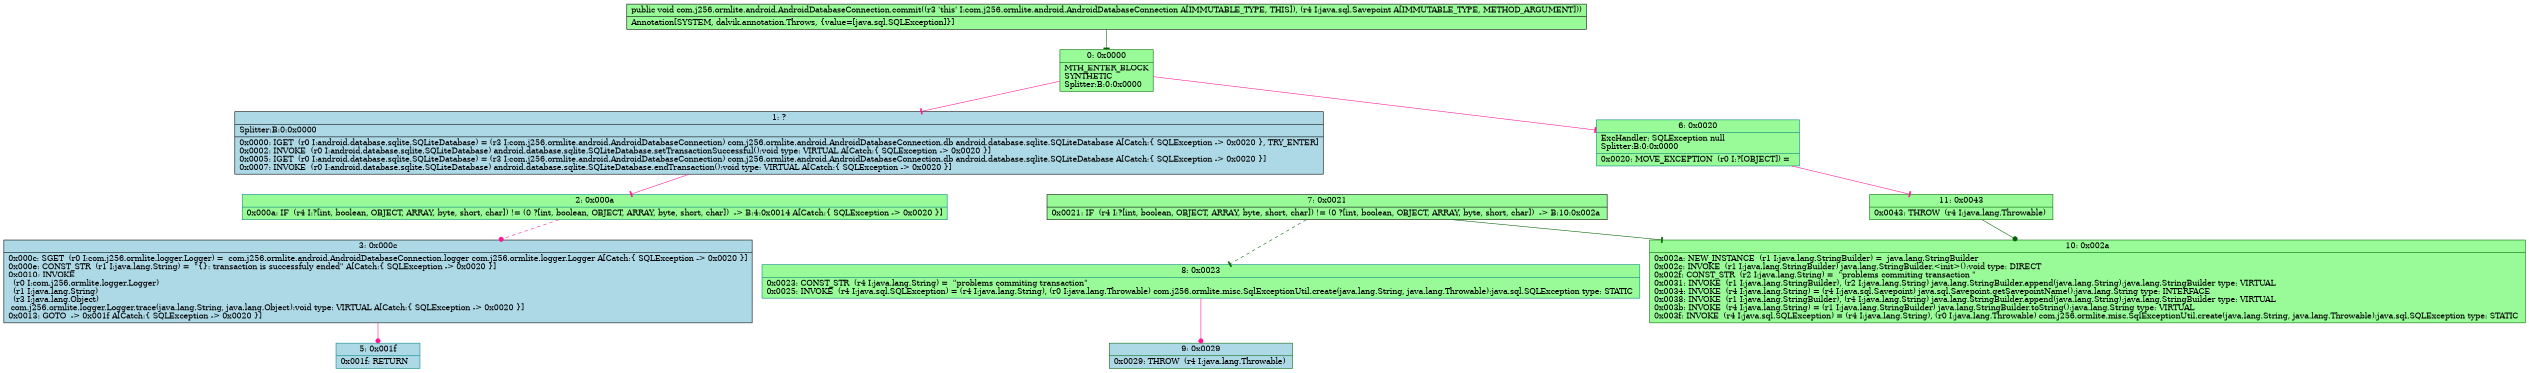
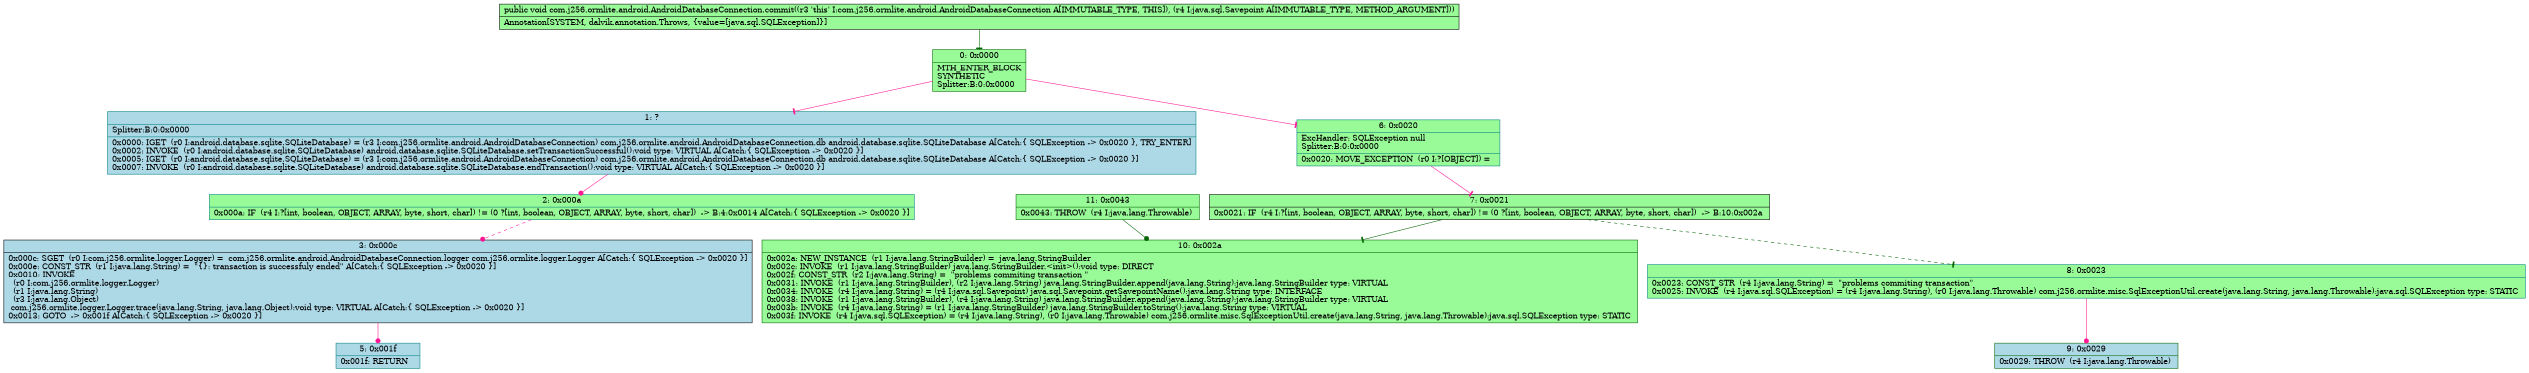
node "1: ?": color black -> teal
edge "6: 0x0020" -> "11: 0x0043": now "6: 0x0020" -> "7: 0x0021"
edge "1: ?" -> "2: 0x000a": arrowhead tee -> dot
